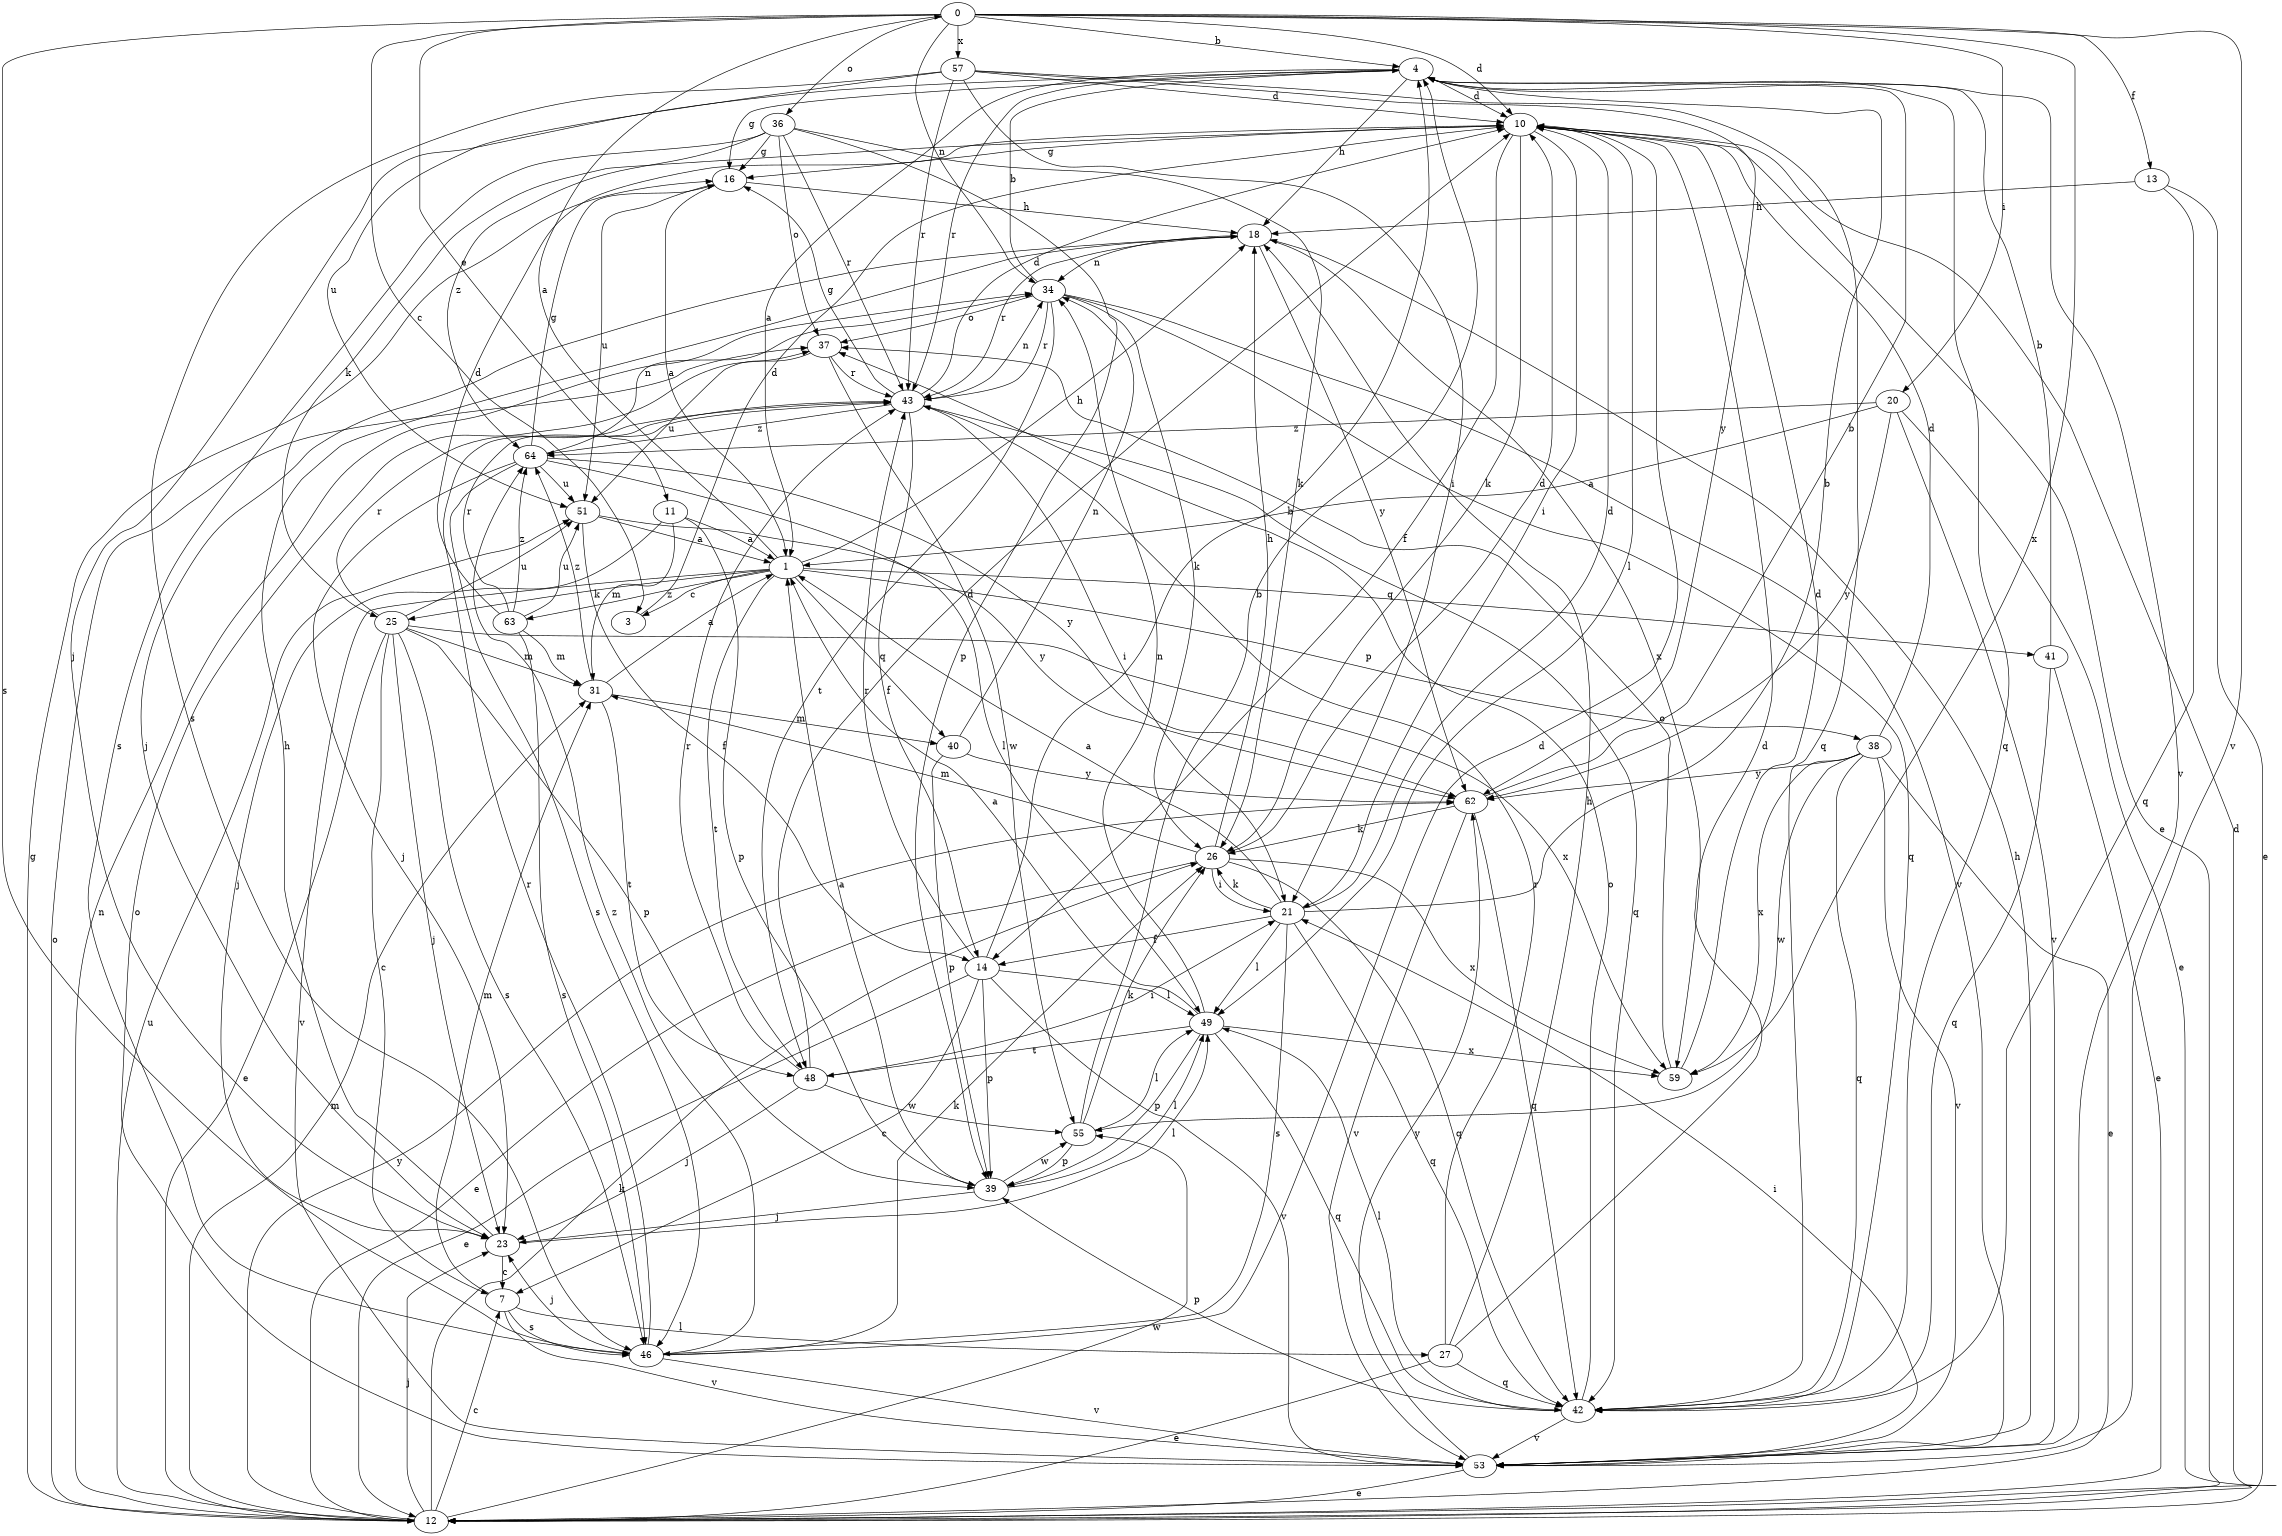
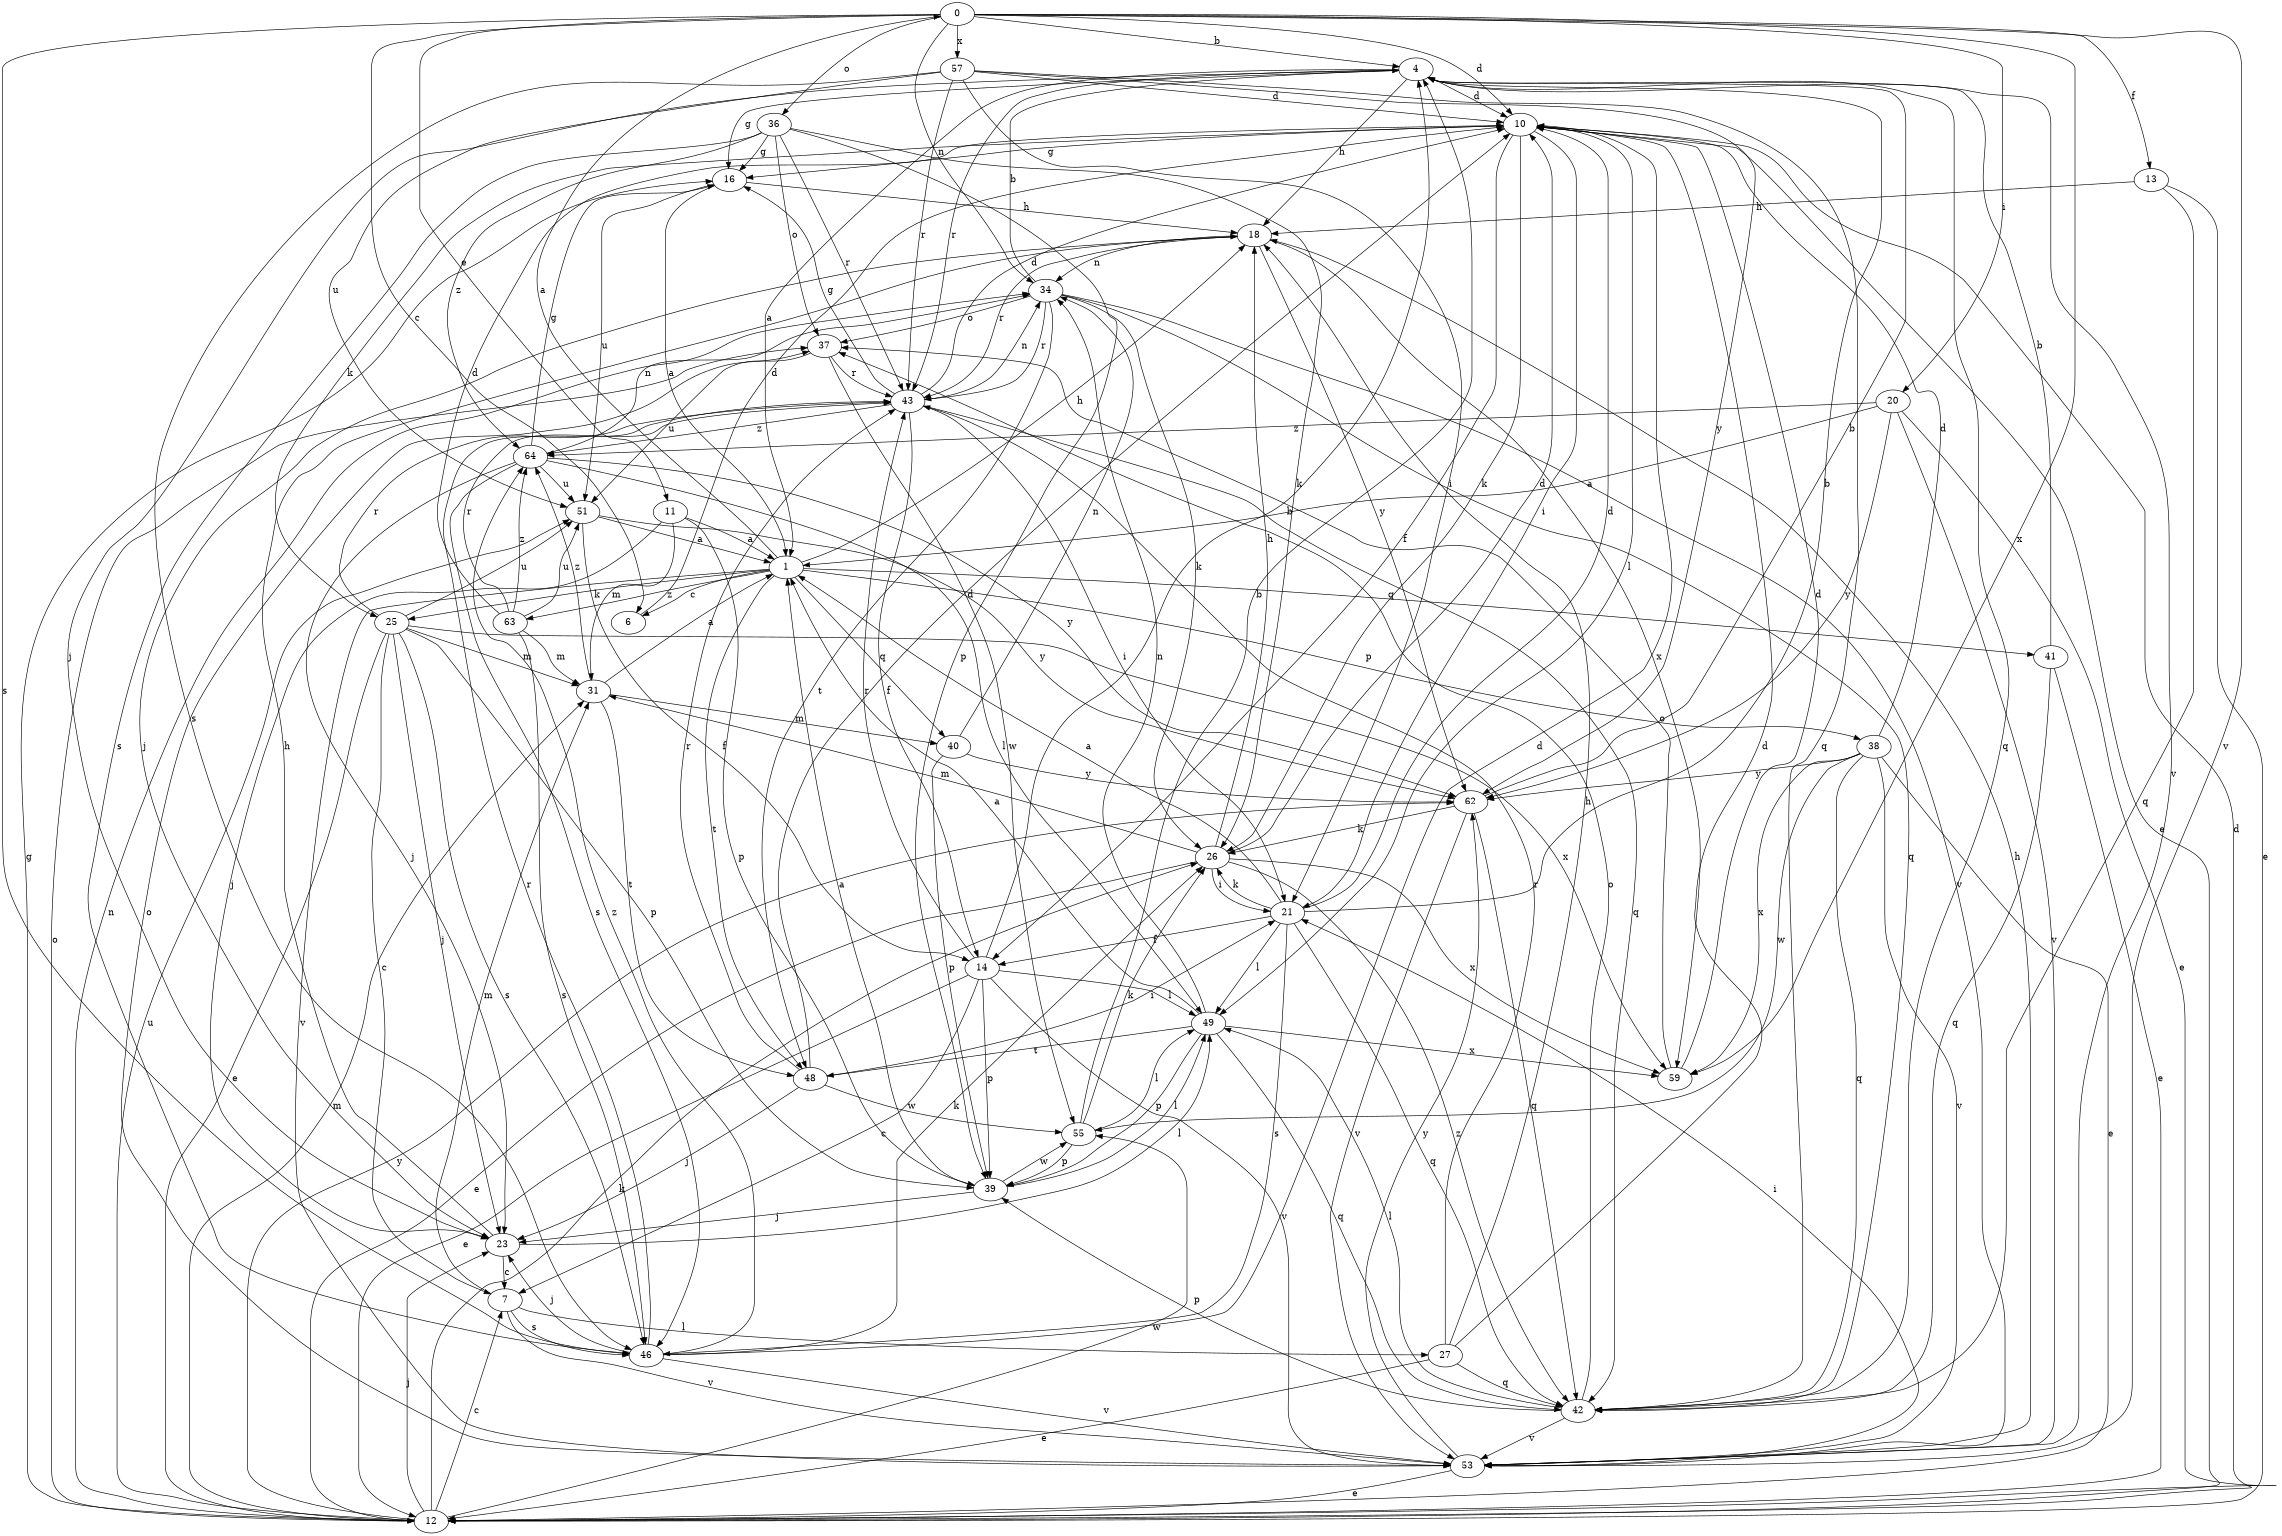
node "3": label "3" -> "6"
edge "26" -> "42": label "q" -> "z"
